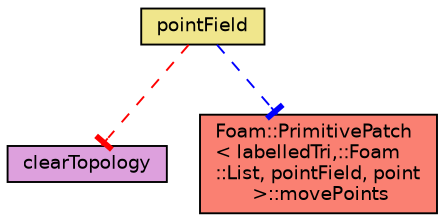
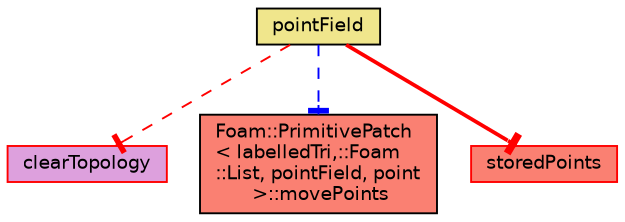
node "clearTopology": color black -> red
node "storedPoints": added
